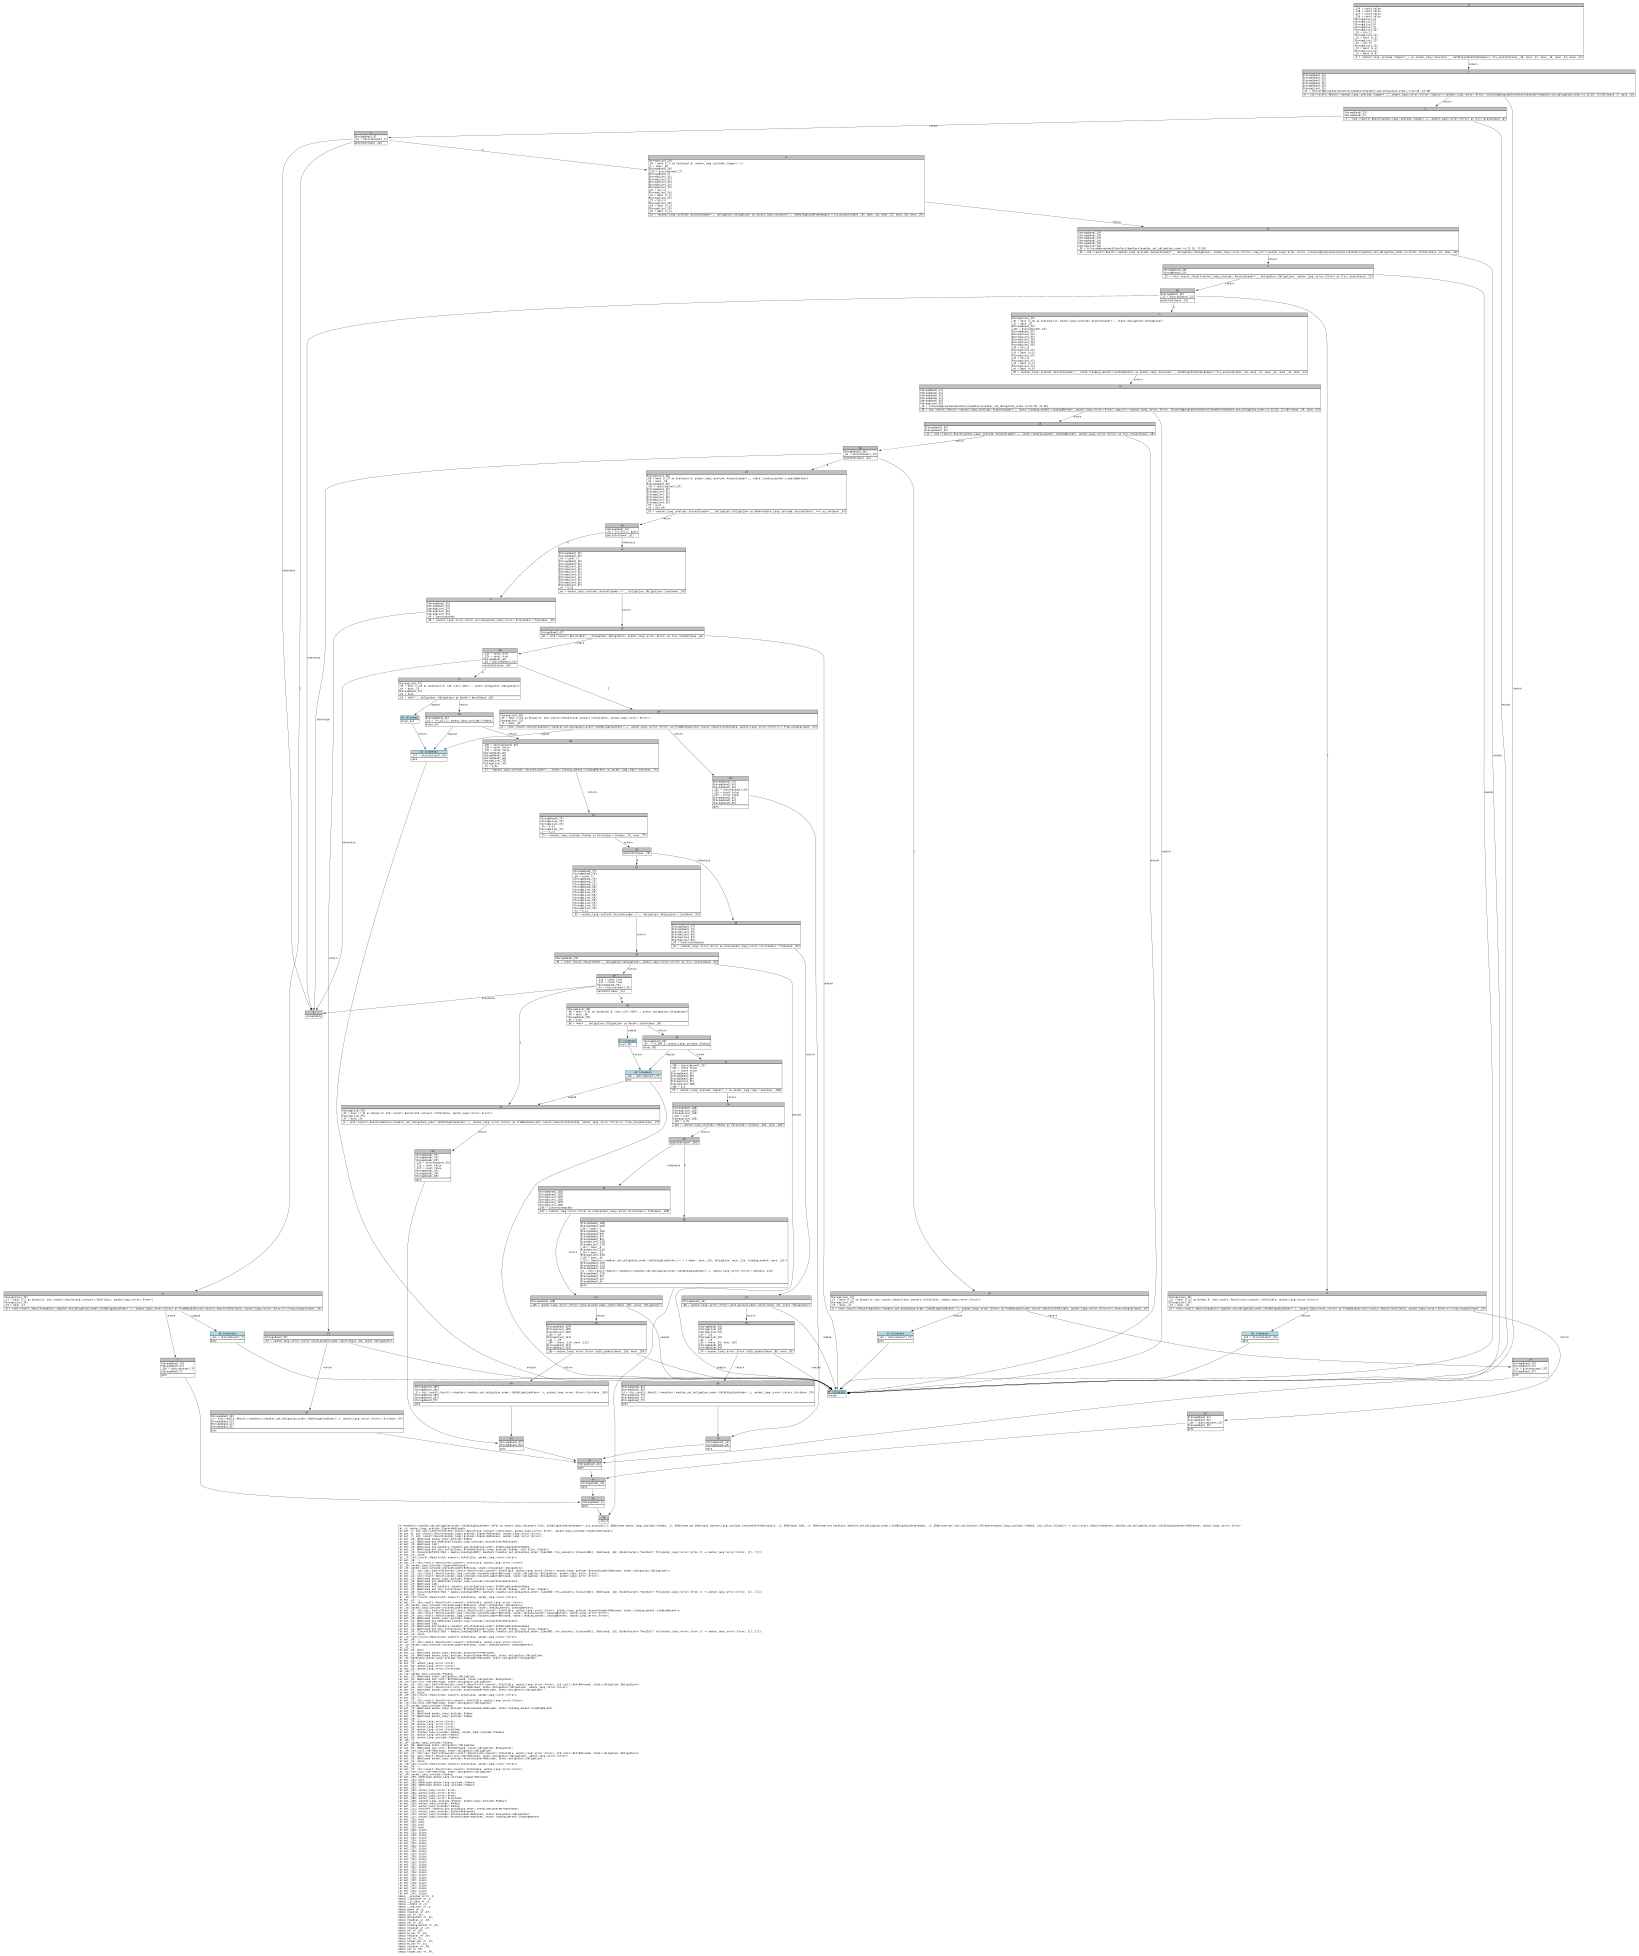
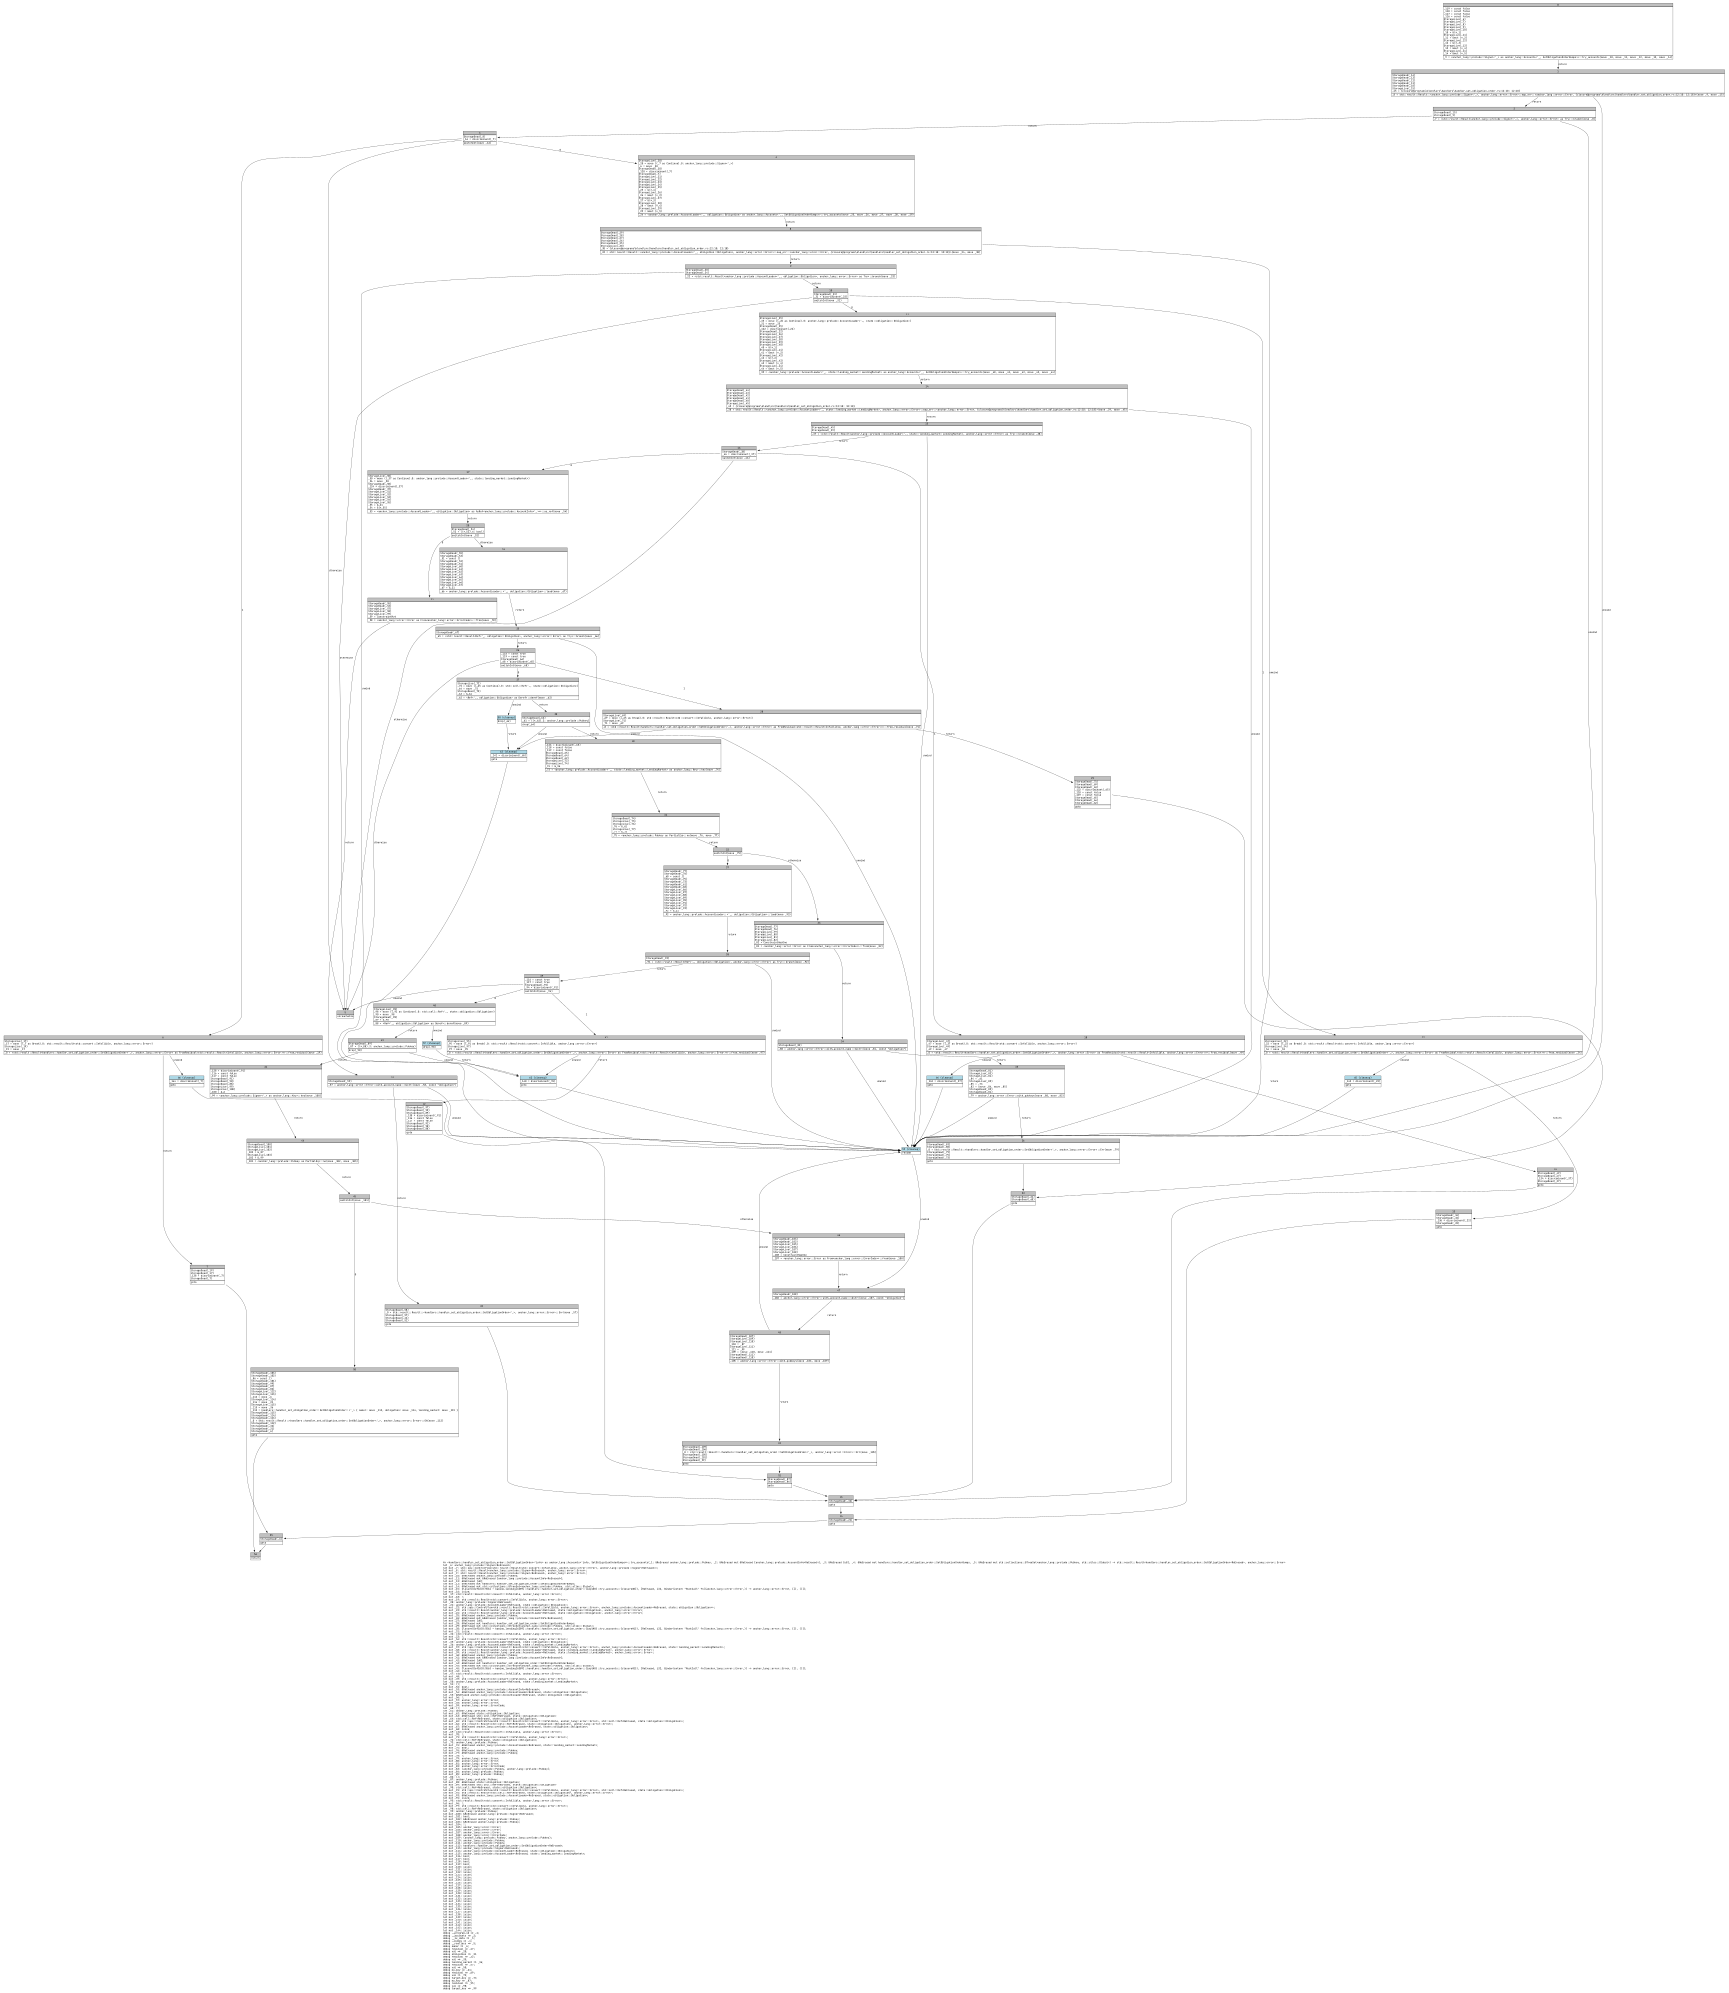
edge "39" -> "5": label "otherwise" -> "unwind"
edge "62 (cleanup)" -> "41": reversed
edge "47" -> "59 (cleanup)": reversed
